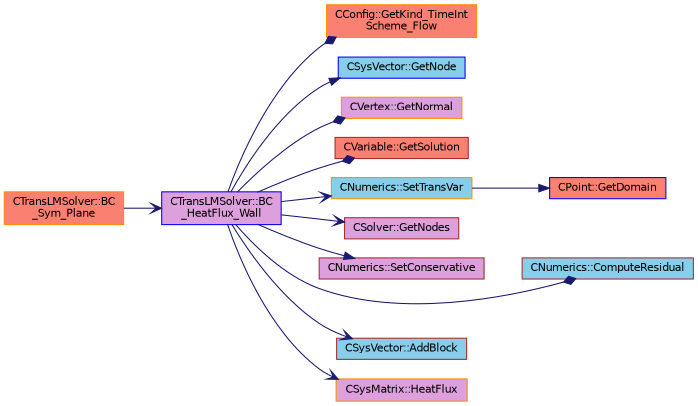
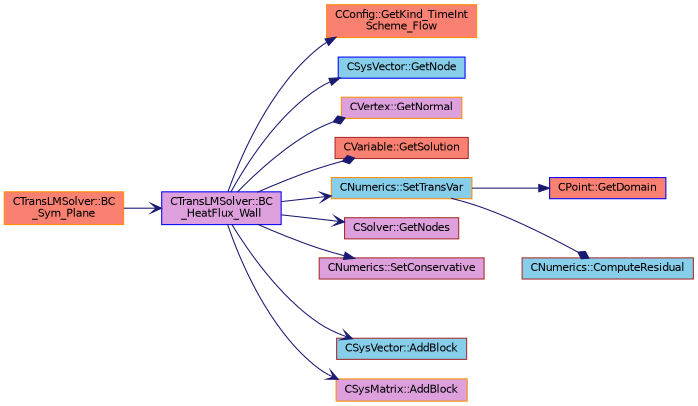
edge "CTransLMSolver::BC _HeatFlux_Wall" -> "CConfig::GetKind_TimeInt Scheme_Flow": arrowhead diamond -> normal
edge "CTransLMSolver::BC _HeatFlux_Wall" -> "CNumerics::ComputeResidual": now "CNumerics::SetTransVar" -> "CNumerics::ComputeResidual"
node "CSysMatrix::HeatFlux": label "CSysMatrix::HeatFlux" -> "CSysMatrix::AddBlock"
